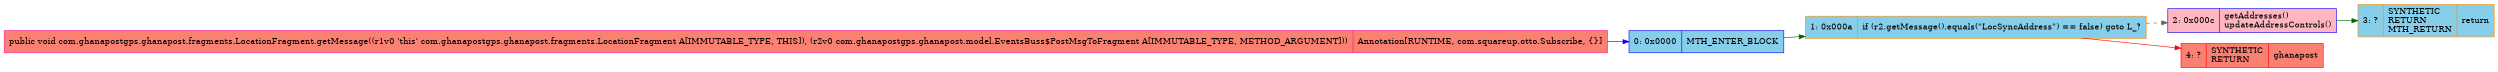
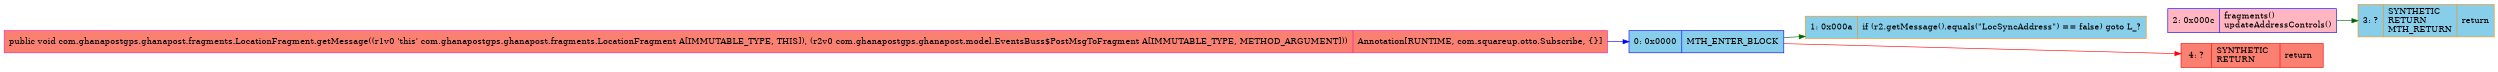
node "2: 0x000c": text "getAddresses()" -> "fragments()"
edge "1: 0x000a" -> "2: 0x000c": removed
edge "1: 0x000a" -> "4: ?": now "0: 0x0000" -> "4: ?"
node "4: ?": text "ghanapost" -> "return"
